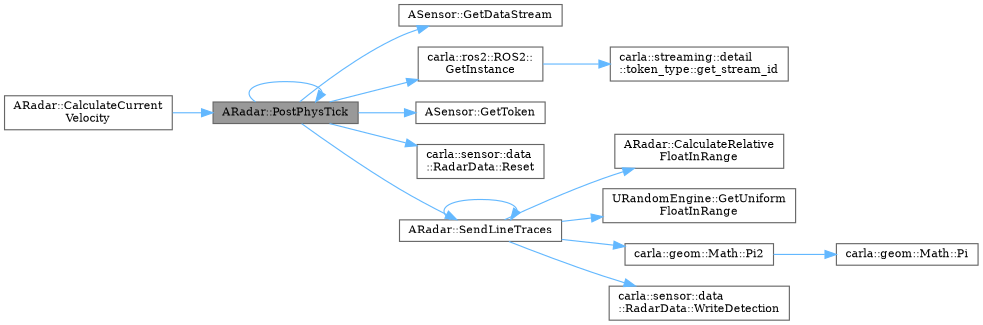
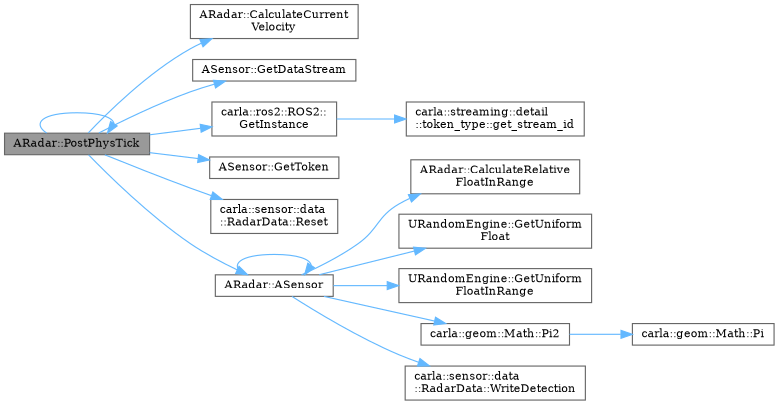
edge "ARadar::CalculateCurrent Velocity" -> "ARadar::PostPhysTick": reversed
node "ARadar::SendLineTraces": label "ARadar::SendLineTraces" -> "ARadar::ASensor"
node "URandomEngine::GetUniform Float": added
